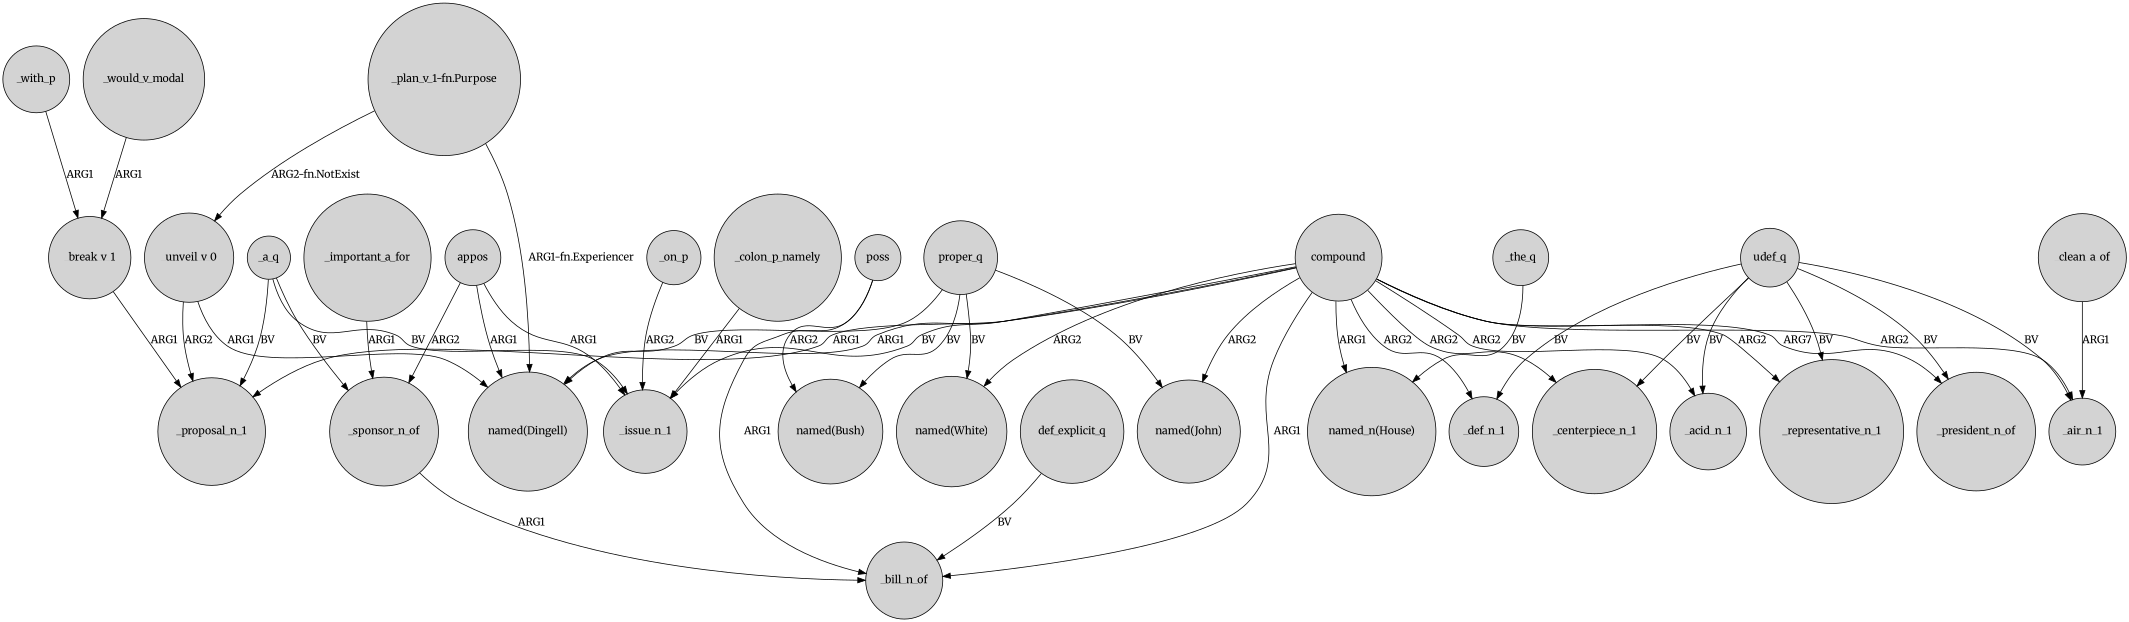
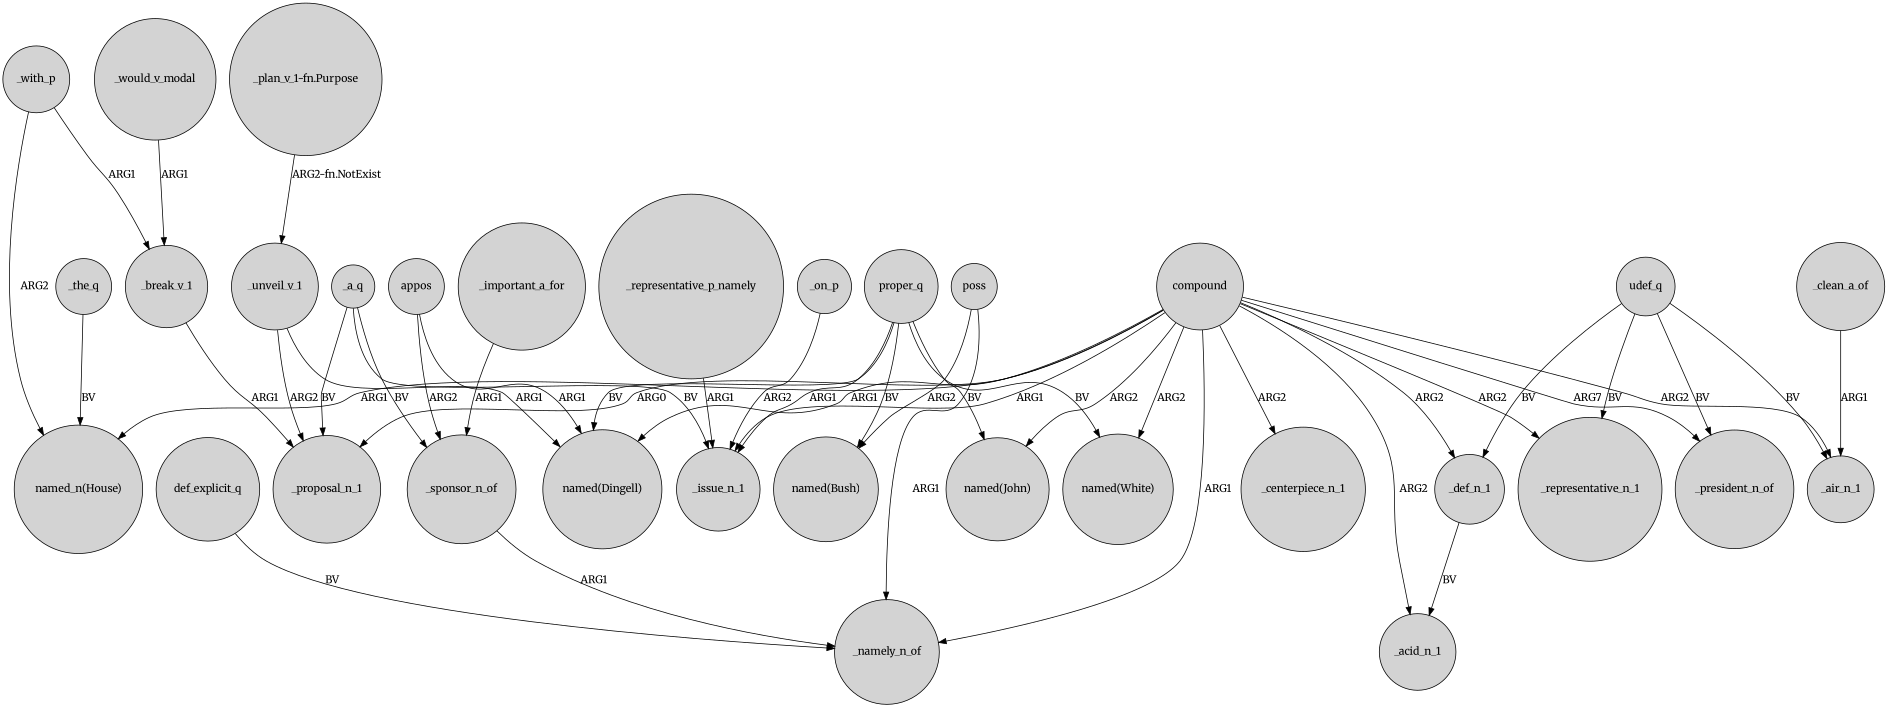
edge "_plan_v_1-fn.Purpose" -> "named(Dingell)": removed, label "ARG1-fn.Experiencer"
node "_unveil_v_0": label "_unveil_v_0" -> "_unveil_v_1"
node "_colon_p_namely": label "_colon_p_namely" -> "_representative_p_namely"
edge "_with_p" -> "named_n(House)": added, label "ARG2"
edge "udef_q" -> "_acid_n_1": now "_def_n_1" -> "_acid_n_1"
edge "udef_q" -> "_centerpiece_n_1": removed, label "BV"
edge "appos" -> "_issue_n_1": now "proper_q" -> "_issue_n_1"
edge "compound" -> "_proposal_n_1": label "ARG1" -> "ARG0"
edge "compound" -> "_issue_n_1": label "BV" -> "ARG1"
node "_bill_n_of": label "_bill_n_of" -> "_namely_n_of"
